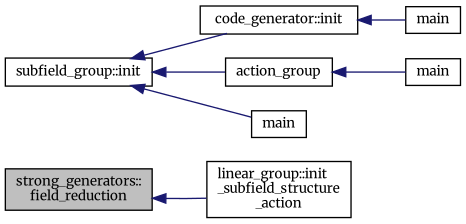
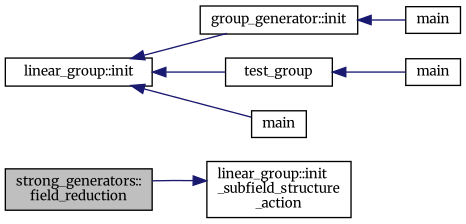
node "code_generator::init": label "code_generator::init" -> "group_generator::init"
node "subfield_group::init": label "subfield_group::init" -> "linear_group::init"
node "action_group": label "action_group" -> "test_group"
edge "linear_group::init _subfield_structure _action" -> "strong_generators:: field_reduction": reversed
